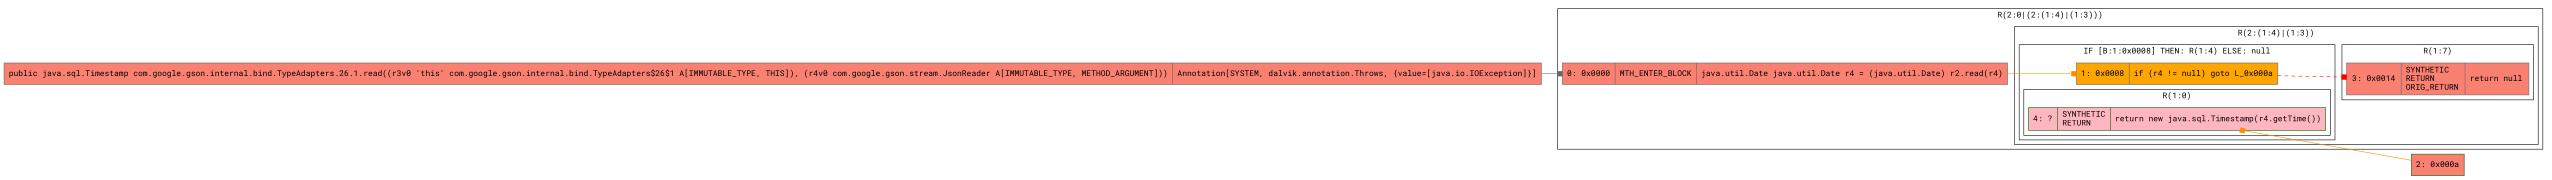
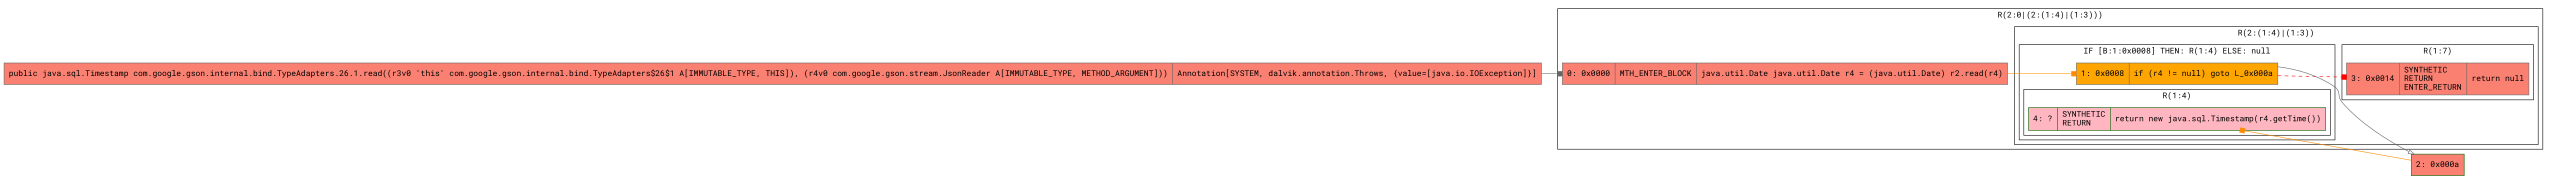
node "3: 0x0014": text "ORIG_RETURN" -> "ENTER_RETURN"
cluster "R(1:0)": label "R(1:0)" -> "R(1:4)"
edge "1: 0x0008" -> "2: 0x000a": added
